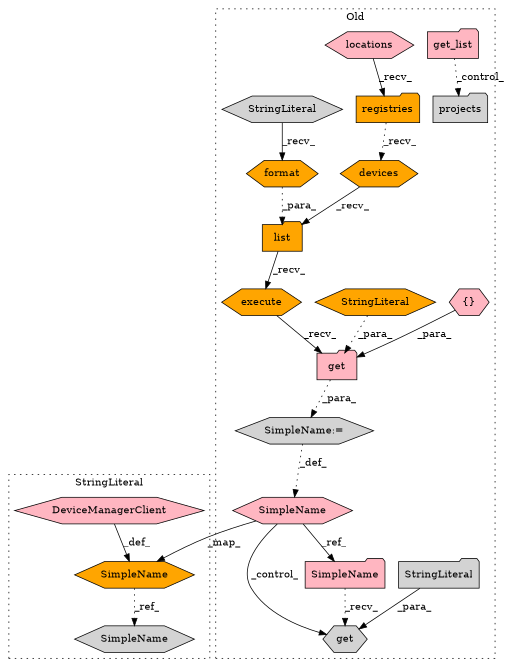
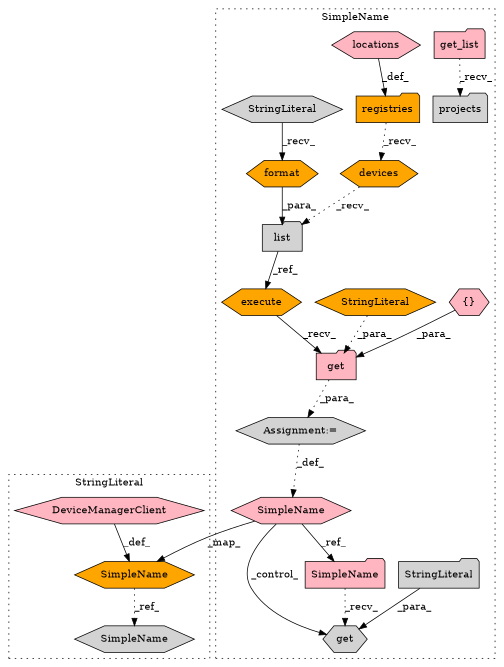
cluster "Old": label "Old" -> "SimpleName"
edge "locations" -> "registries": label "_recv_" -> "_def_"
edge "get_list" -> "projects": label "_control_" -> "_recv_"
edge "format" -> "list": style dotted -> solid
edge "devices" -> "list": style solid -> dotted
node "list": fillcolor orange -> lightgrey
edge "list" -> "execute": label "_recv_" -> "_ref_"
node "SimpleName:=": label "SimpleName:=" -> "Assignment:="
